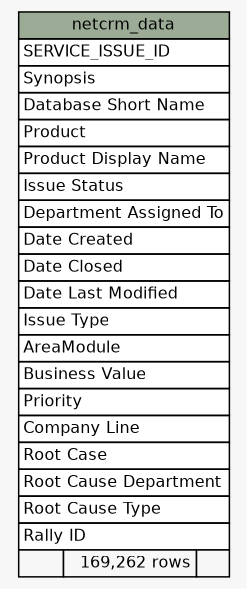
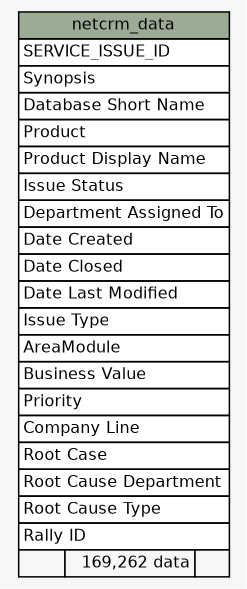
node "netcrm_data": text "169,262 rows" -> "169,262 data"
